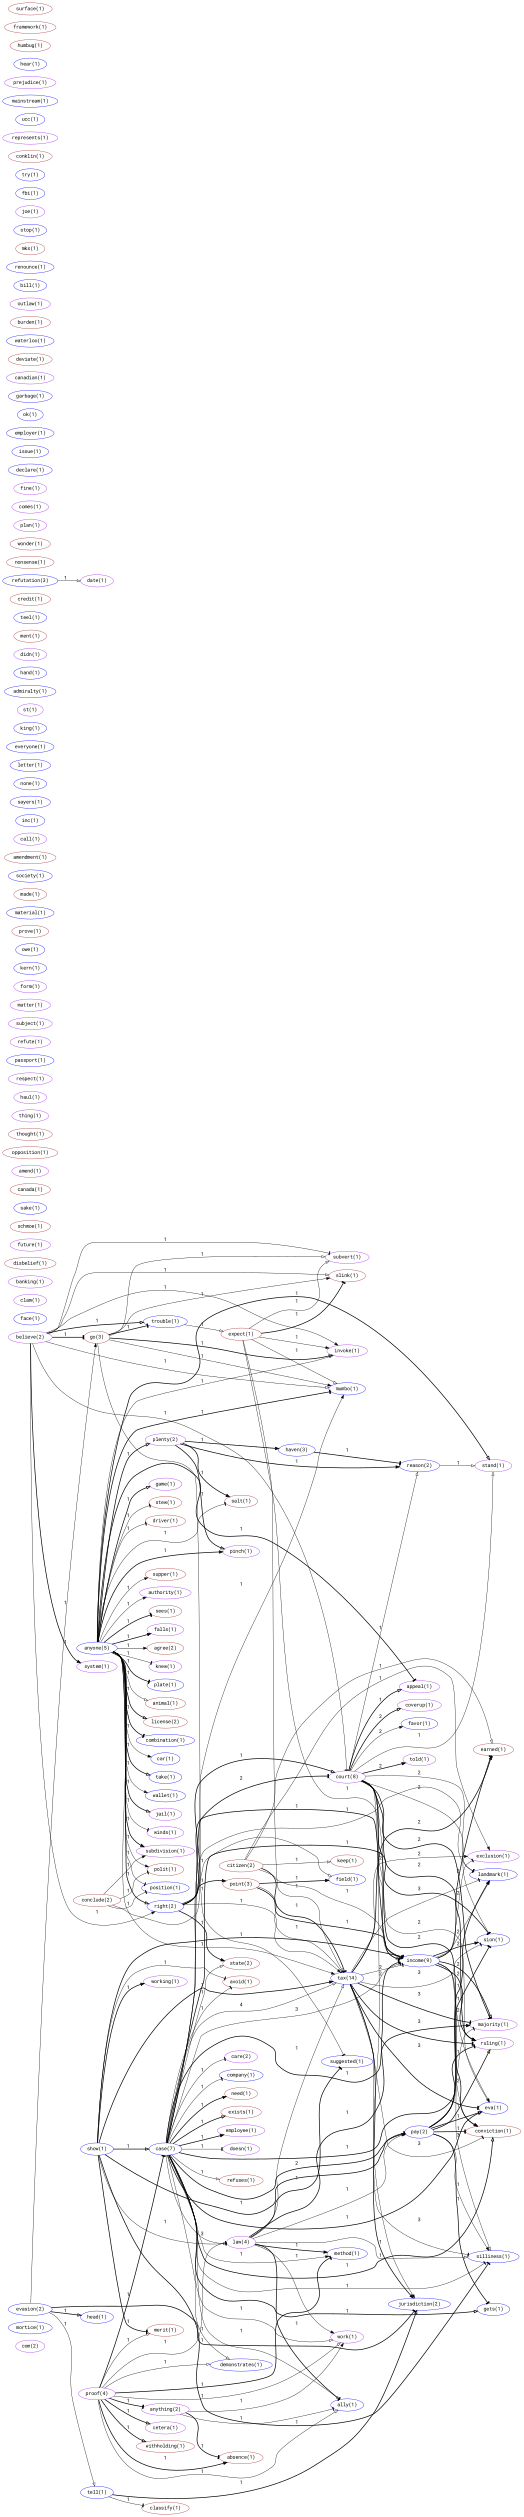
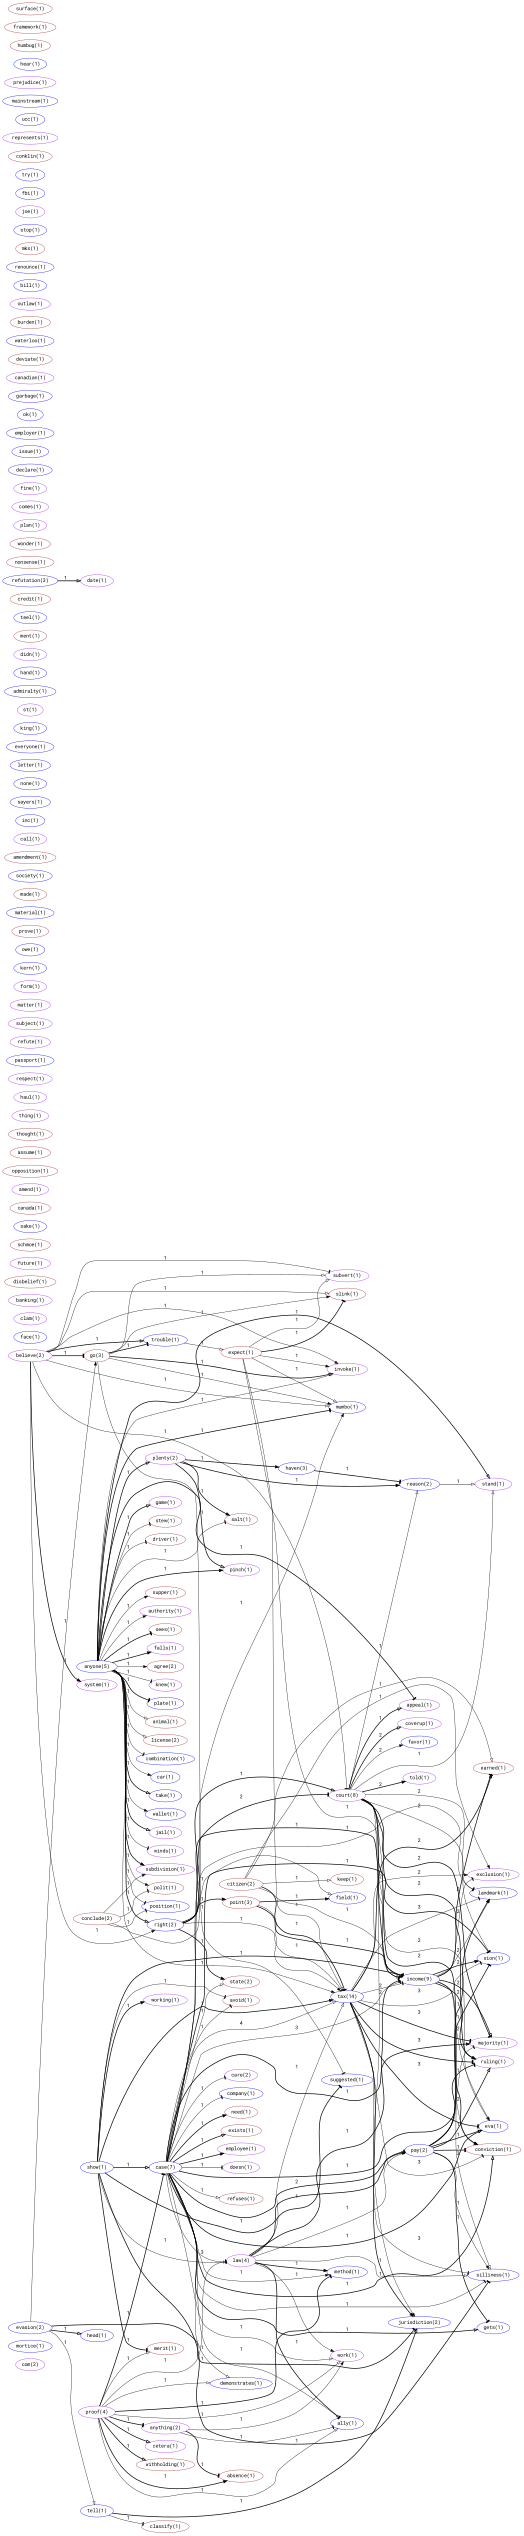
edge "refutation(3)" -> "date(1)": style solid -> bold
node "assume(1)": added
edge "anyone(5)" -> "combination(1)": style bold -> solid
edge "anyone(5)" -> "license(2)": style bold -> solid
